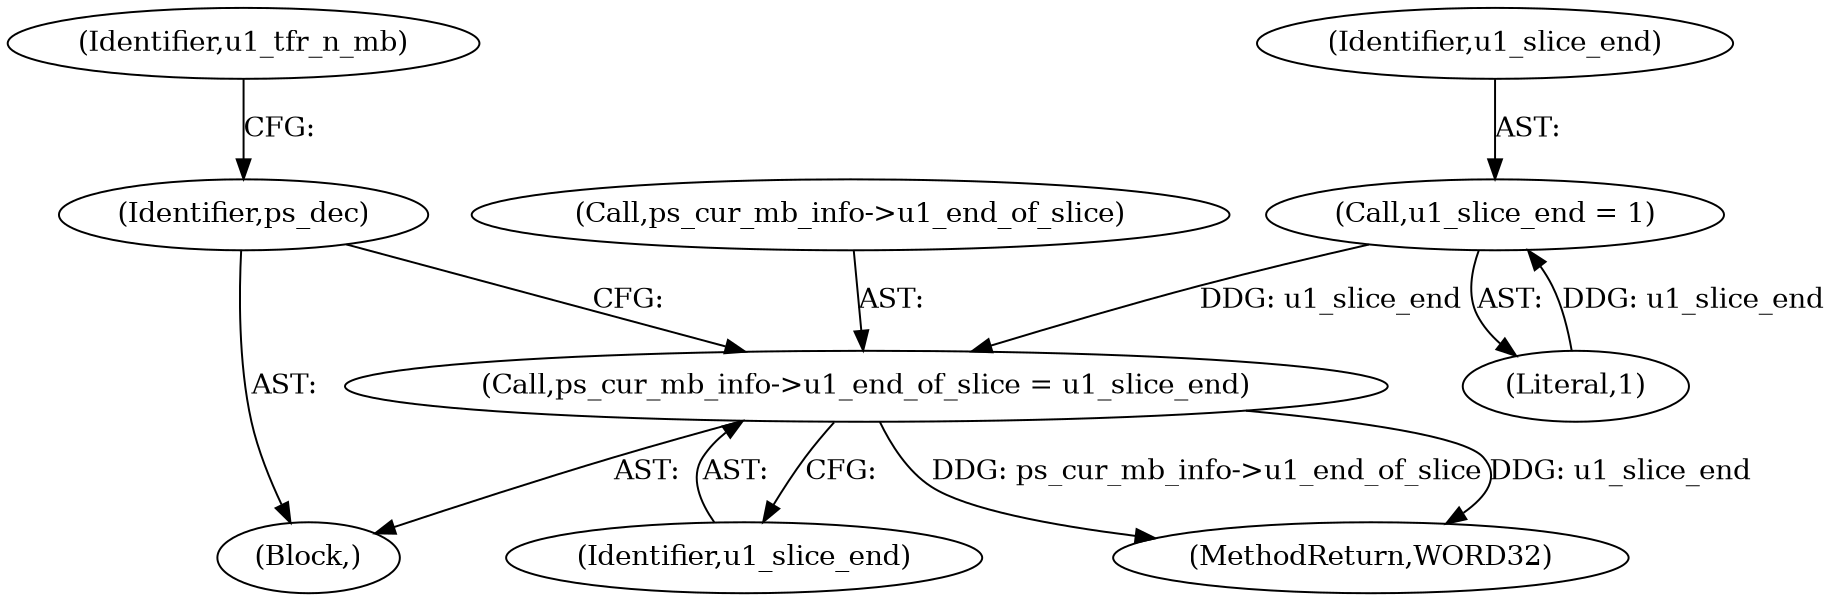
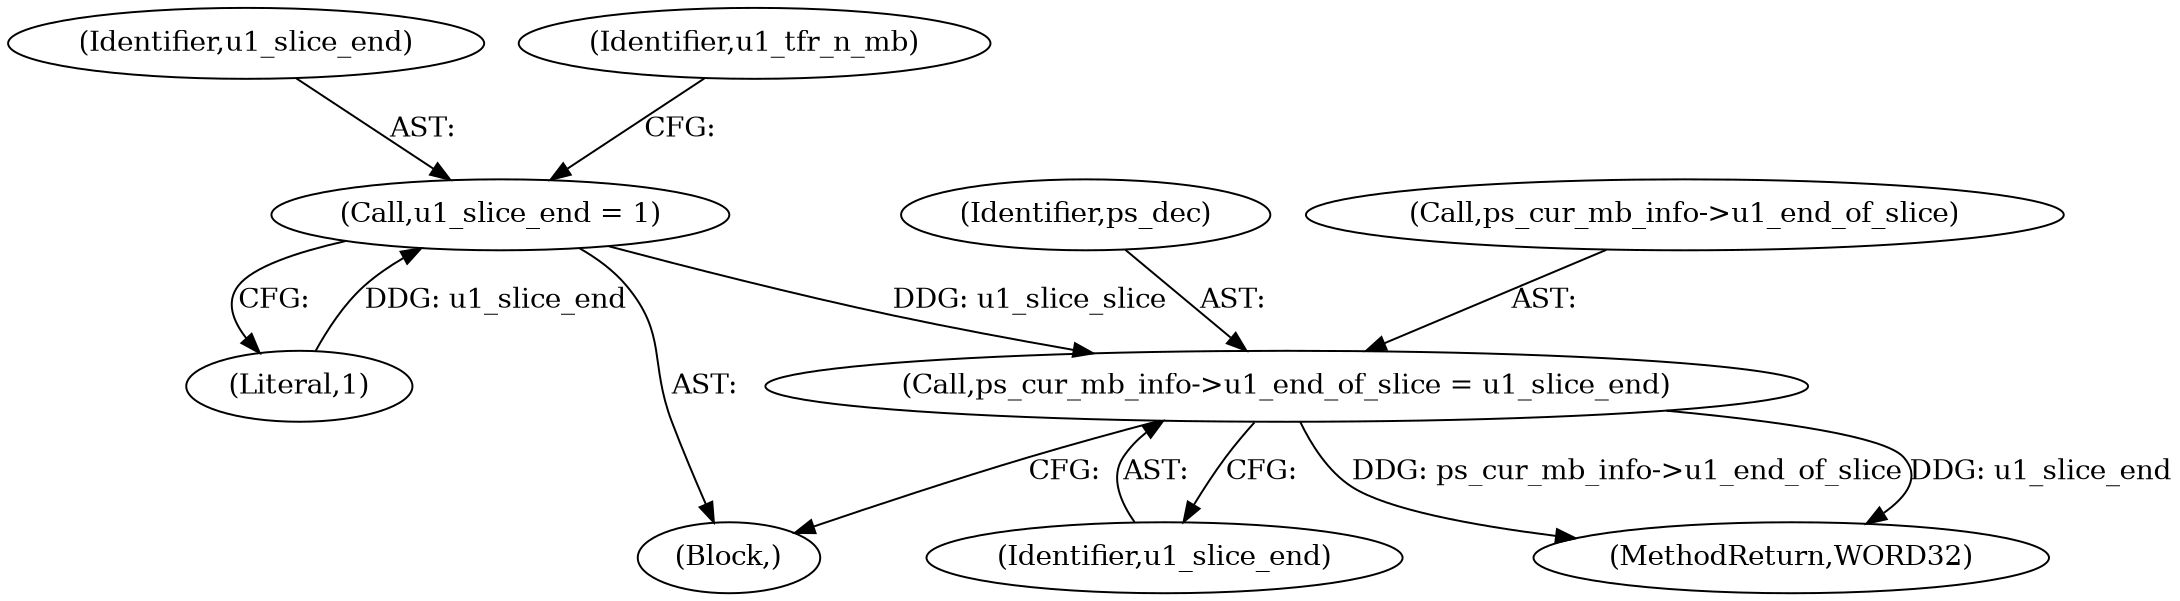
edge "(Identifier,u1_tfr_n_mb)" -> "(Identifier,ps_dec)": now "(Identifier,u1_tfr_n_mb)" -> "(Call,u1_slice_end = 1)"
edge "(Identifier,ps_dec)" -> "(Call,ps_cur_mb_info->u1_end_of_slice = u1_slice_end)": label "CFG: " -> "AST: "
edge "(Call,u1_slice_end = 1)" -> "(Call,ps_cur_mb_info->u1_end_of_slice = u1_slice_end)": label "DDG: u1_slice_end" -> "DDG: u1_slice_slice"
edge "(Call,u1_slice_end = 1)" -> "(Literal,1)": label "AST: " -> "CFG: "
edge "(Identifier,ps_dec)" -> "(Block,)": now "(Call,u1_slice_end = 1)" -> "(Block,)"
edge "(Call,ps_cur_mb_info->u1_end_of_slice = u1_slice_end)" -> "(Block,)": label "AST: " -> "CFG: "
